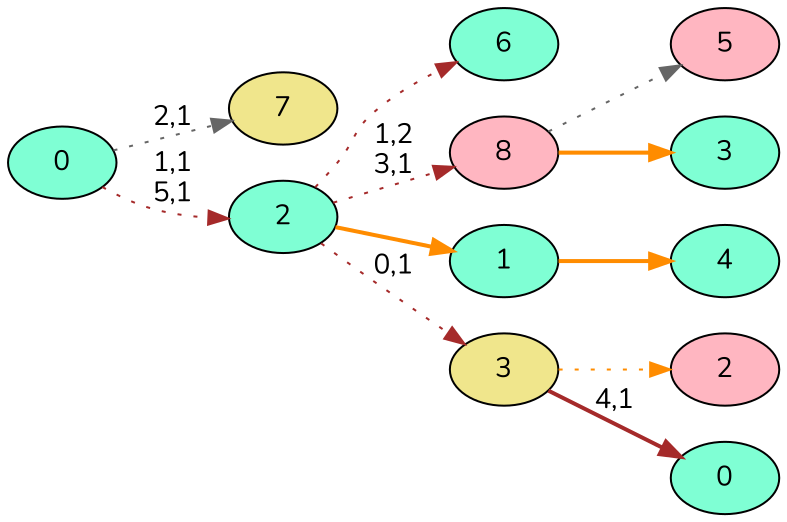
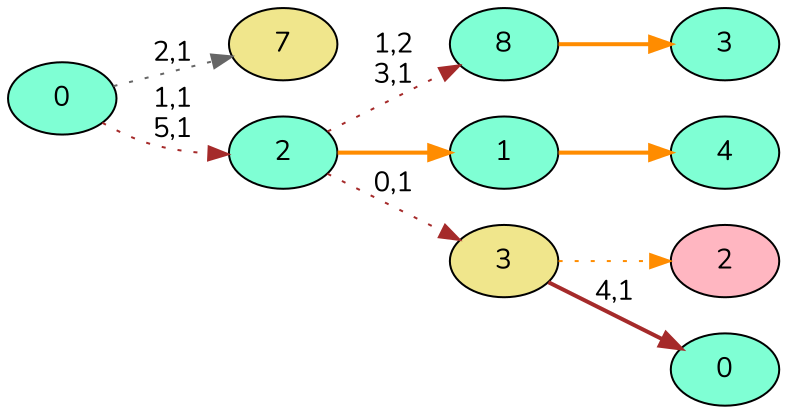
node "6": removed
node "5": removed
node "8": fillcolor lightpink -> aquamarine
